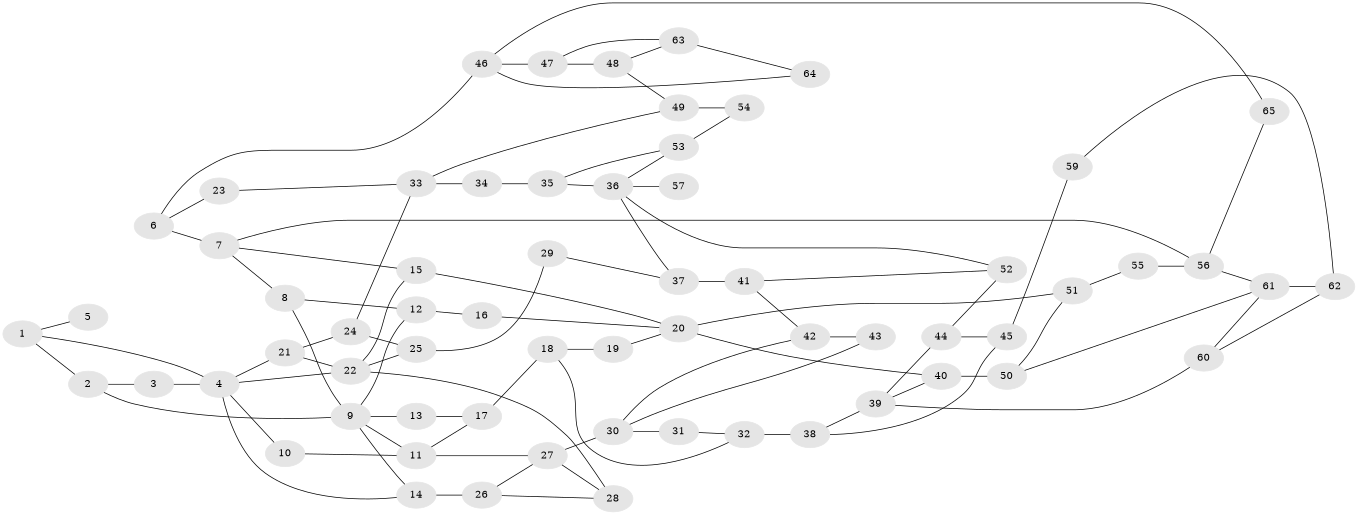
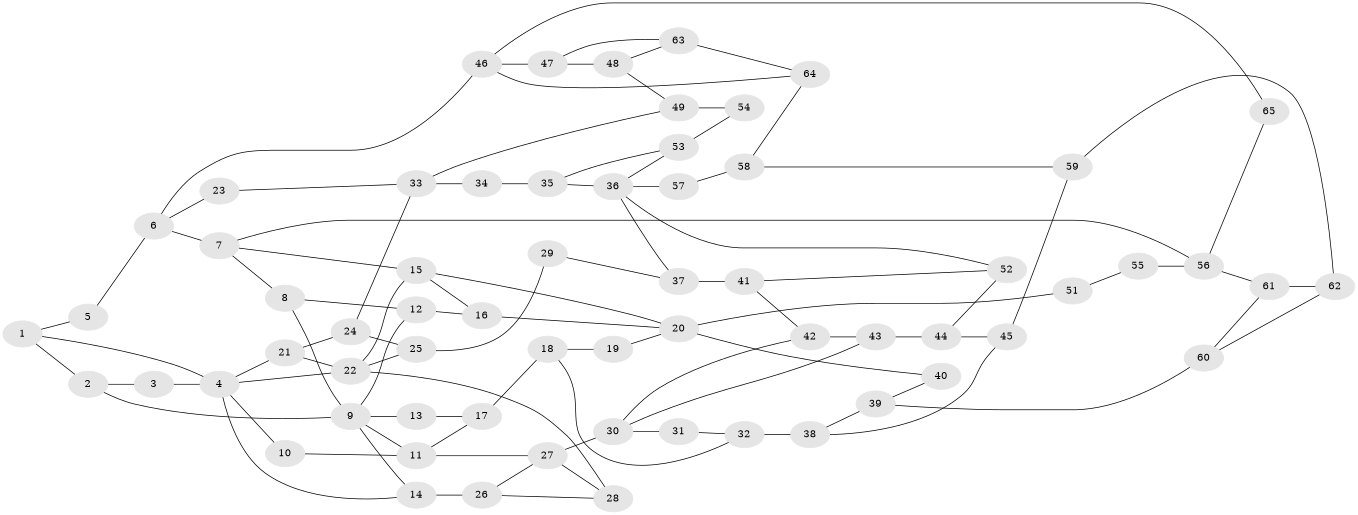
node "58": added
edge "6" -- "5": added
edge "15" -- "16": added
edge "44" -- "39": now "44" -- "43"
node "50": removed
